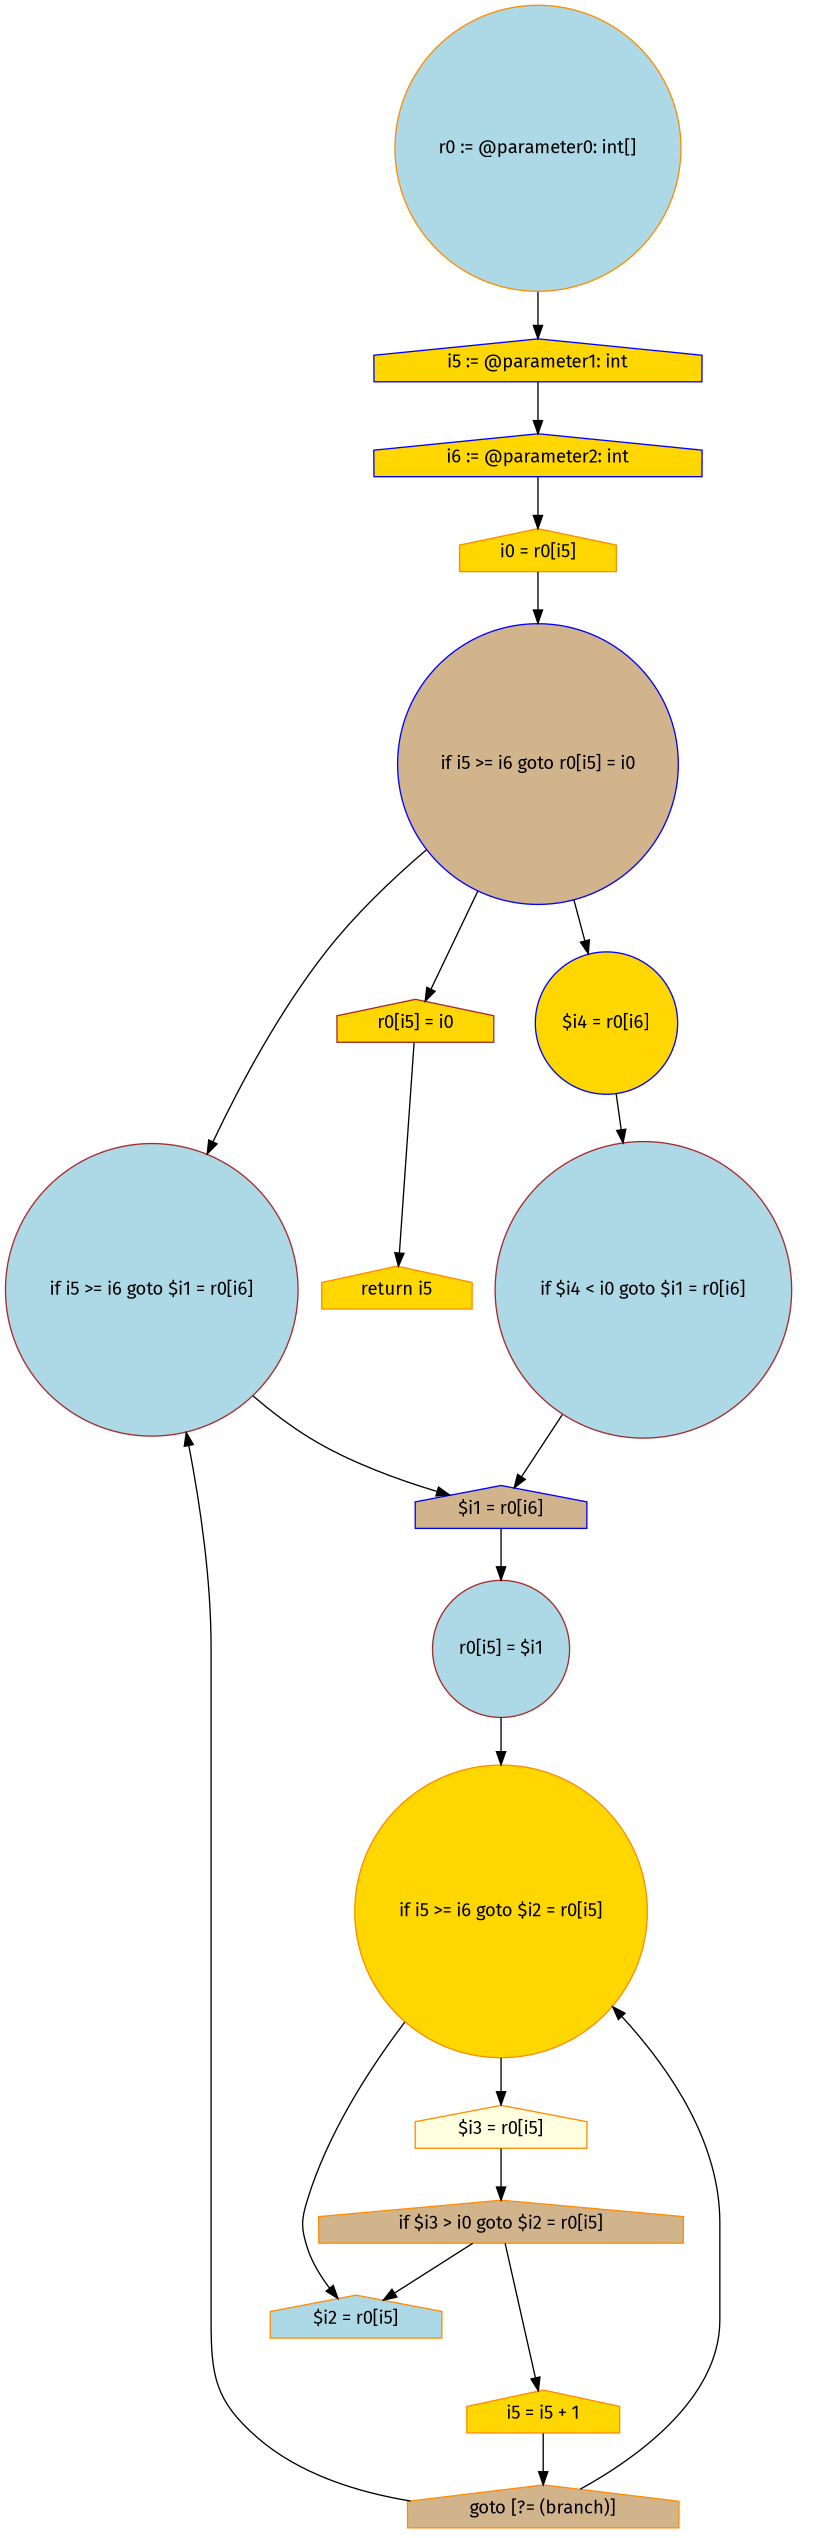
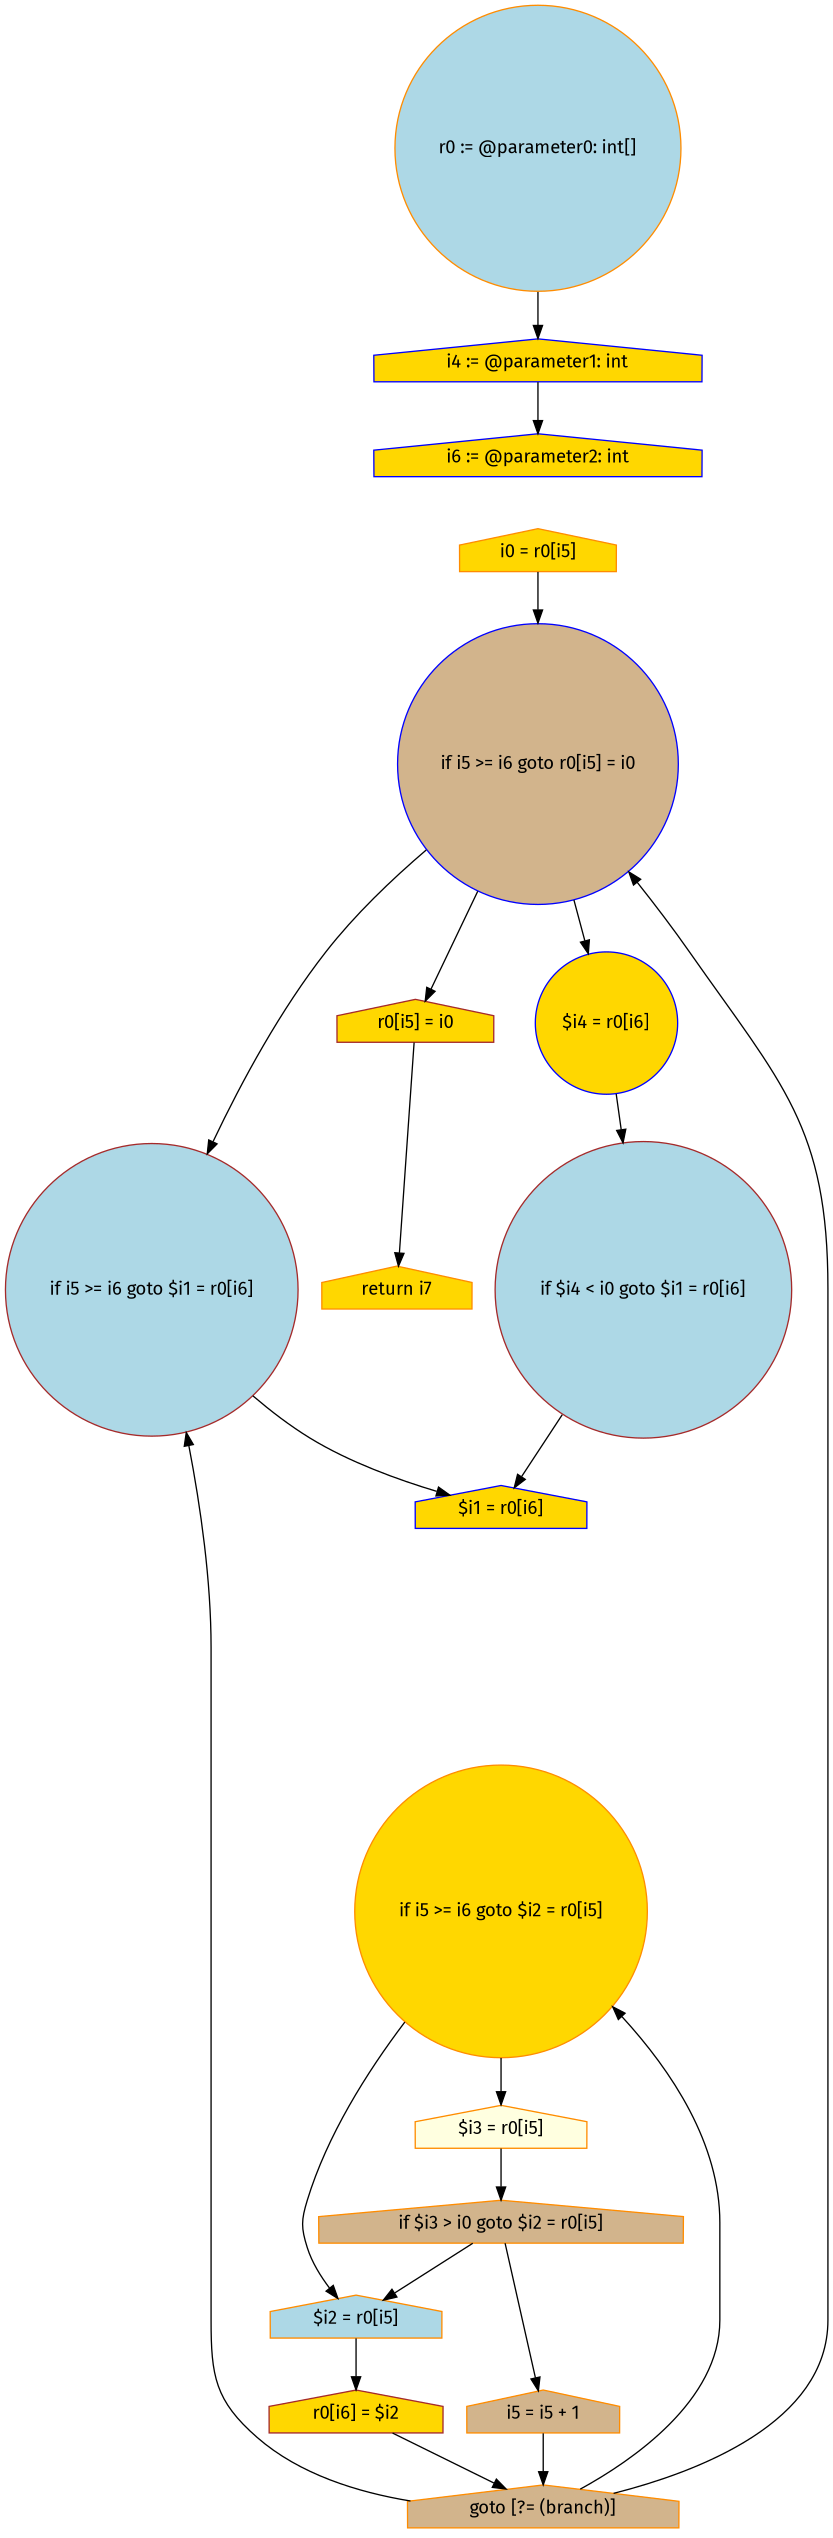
node "i5 := @parameter1: int": label "i5 := @parameter1: int" -> "i4 := @parameter1: int"
edge "i6 := @parameter2: int" -> "i0 = r0[i5]": removed
node "return i5": label "return i5" -> "return i7"
node "$i1 = r0[i6]": fillcolor tan -> gold
node "r0[i5] = $i1": removed
edge "goto [?= (branch)]" -> "if i5 >= i6 goto r0[i5] = i0": added
node "r0[i6] = $i2": added
node "i5 = i5 + 1": fillcolor gold -> tan
